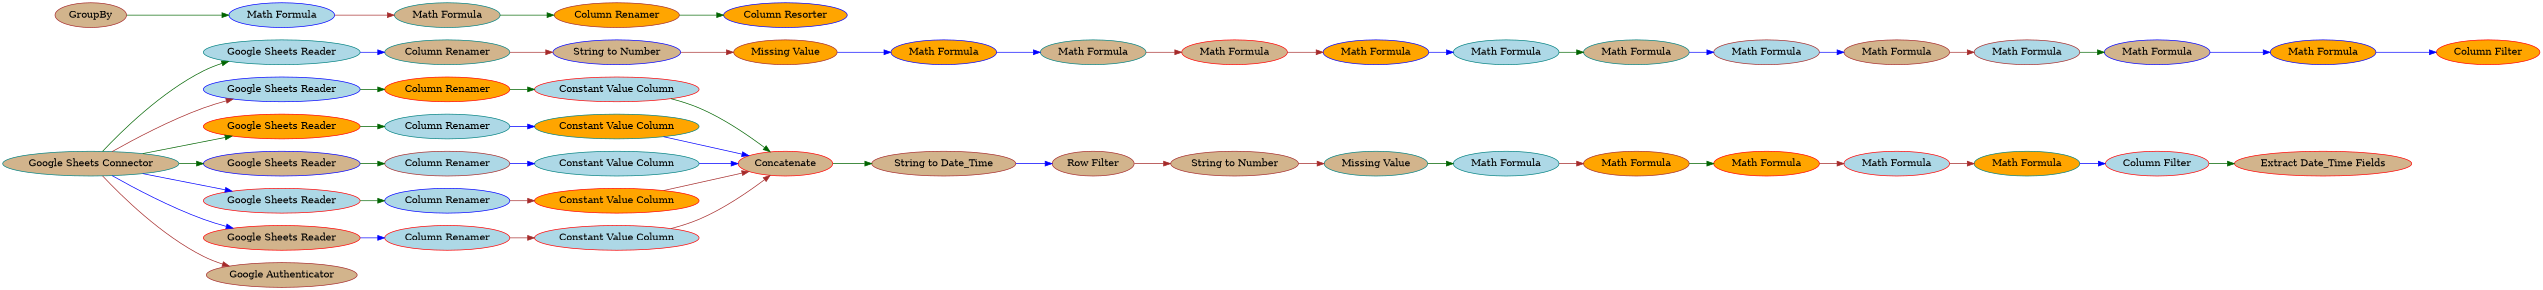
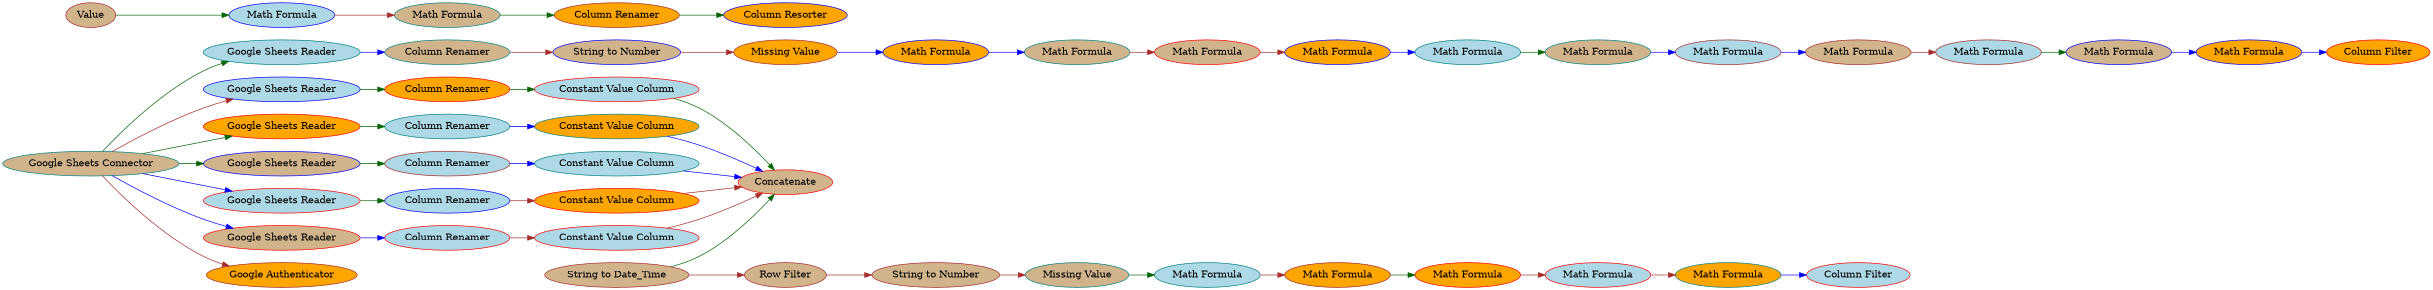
node "GroupBy": label "GroupBy" -> "Value"
edge "Concatenate" -> "String to Date_Time": reversed
edge "String to Date_Time" -> "Row Filter": color blue -> brown
node "Extract Date_Time Fields": removed
node "Google Authenticator": fillcolor tan -> orange
